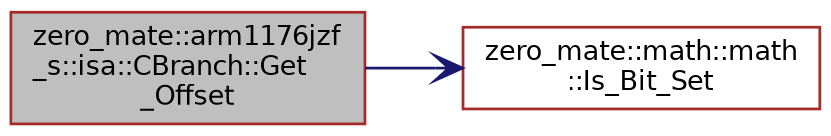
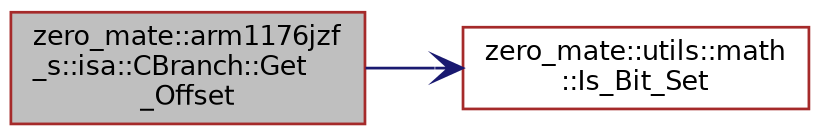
node "zero_mate::math::math ::Is_Bit_Set": label "zero_mate::math::math ::Is_Bit_Set" -> "zero_mate::utils::math ::Is_Bit_Set"
